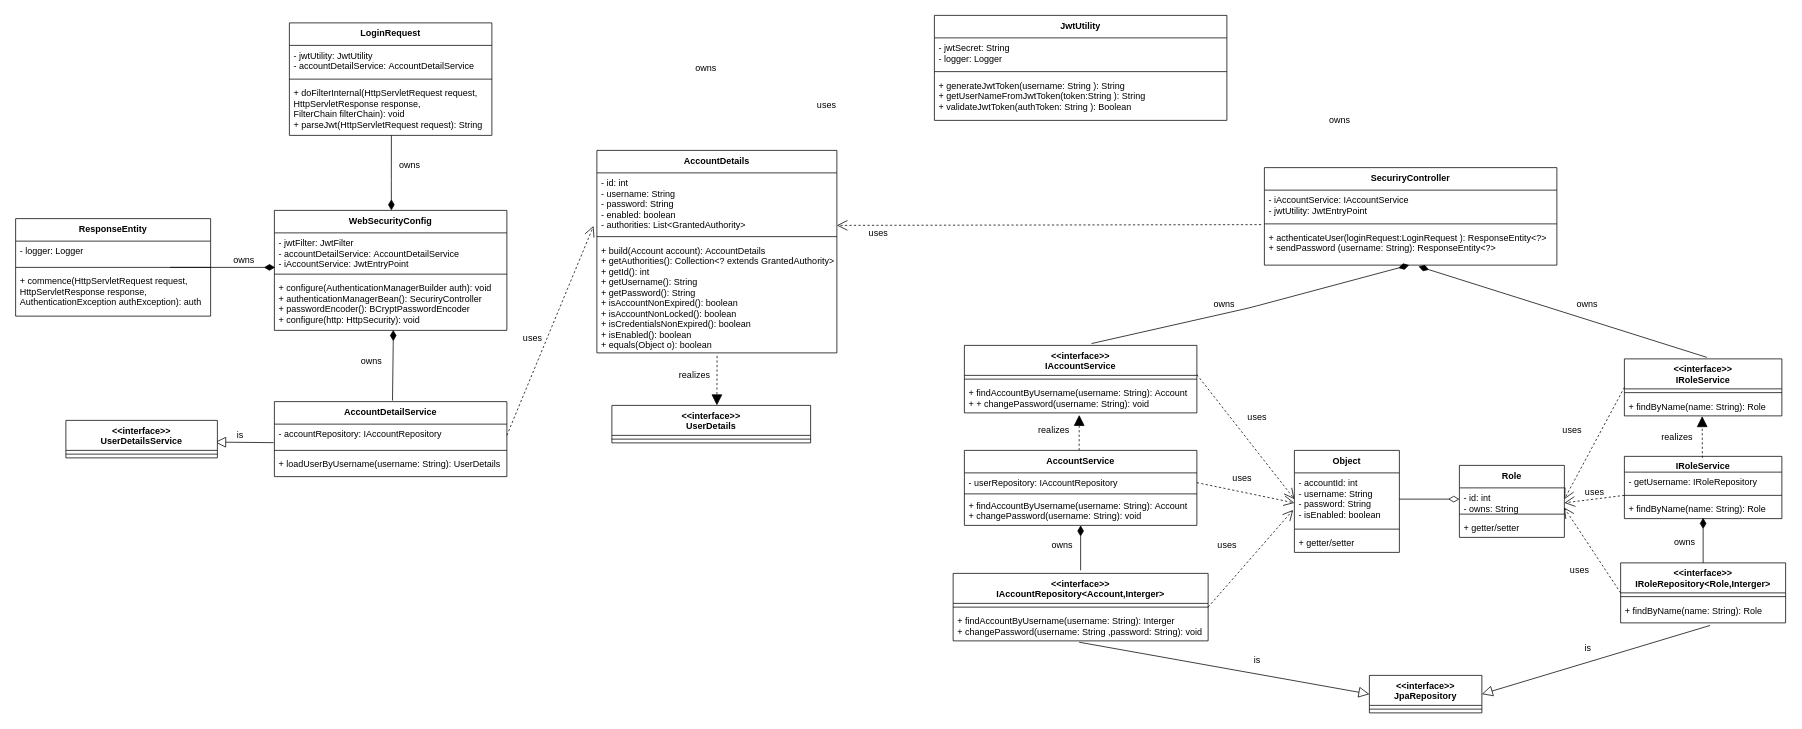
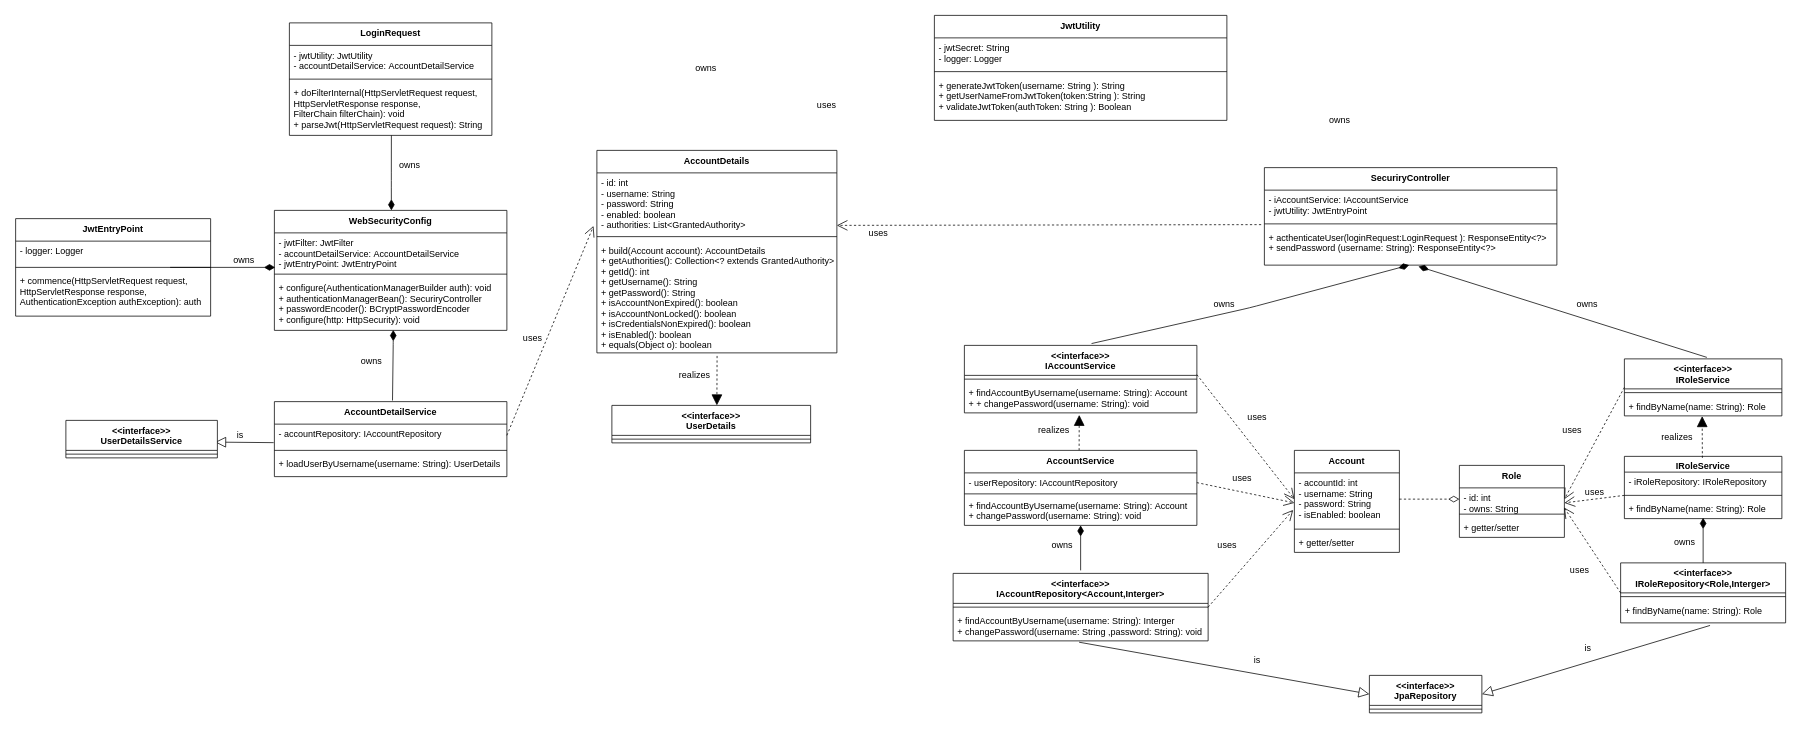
node "ResponseEntity": label "ResponseEntity" -> "JwtEntryPoint"
node "- jwtFilter: JwtFilter - accountDetailService: AccountDetailService - iAccountService: JwtEntryPoint": label "- jwtFilter: JwtFilter - accountDetailService: AccountDetailService - iAccountService: JwtEntryPoint" -> "- jwtFilter: JwtFilter - accountDetailService: AccountDetailService - jwtEntryPoint: JwtEntryPoint"
node "Object": label "Object" -> "Account"
node "- getUsername: IRoleRepository": label "- getUsername: IRoleRepository" -> "- iRoleRepository: IRoleRepository"
edge "- accountId: int - username: String - password: String - isEnabled: boolean" -> "- id: int - owns: String": style solid -> dashed
